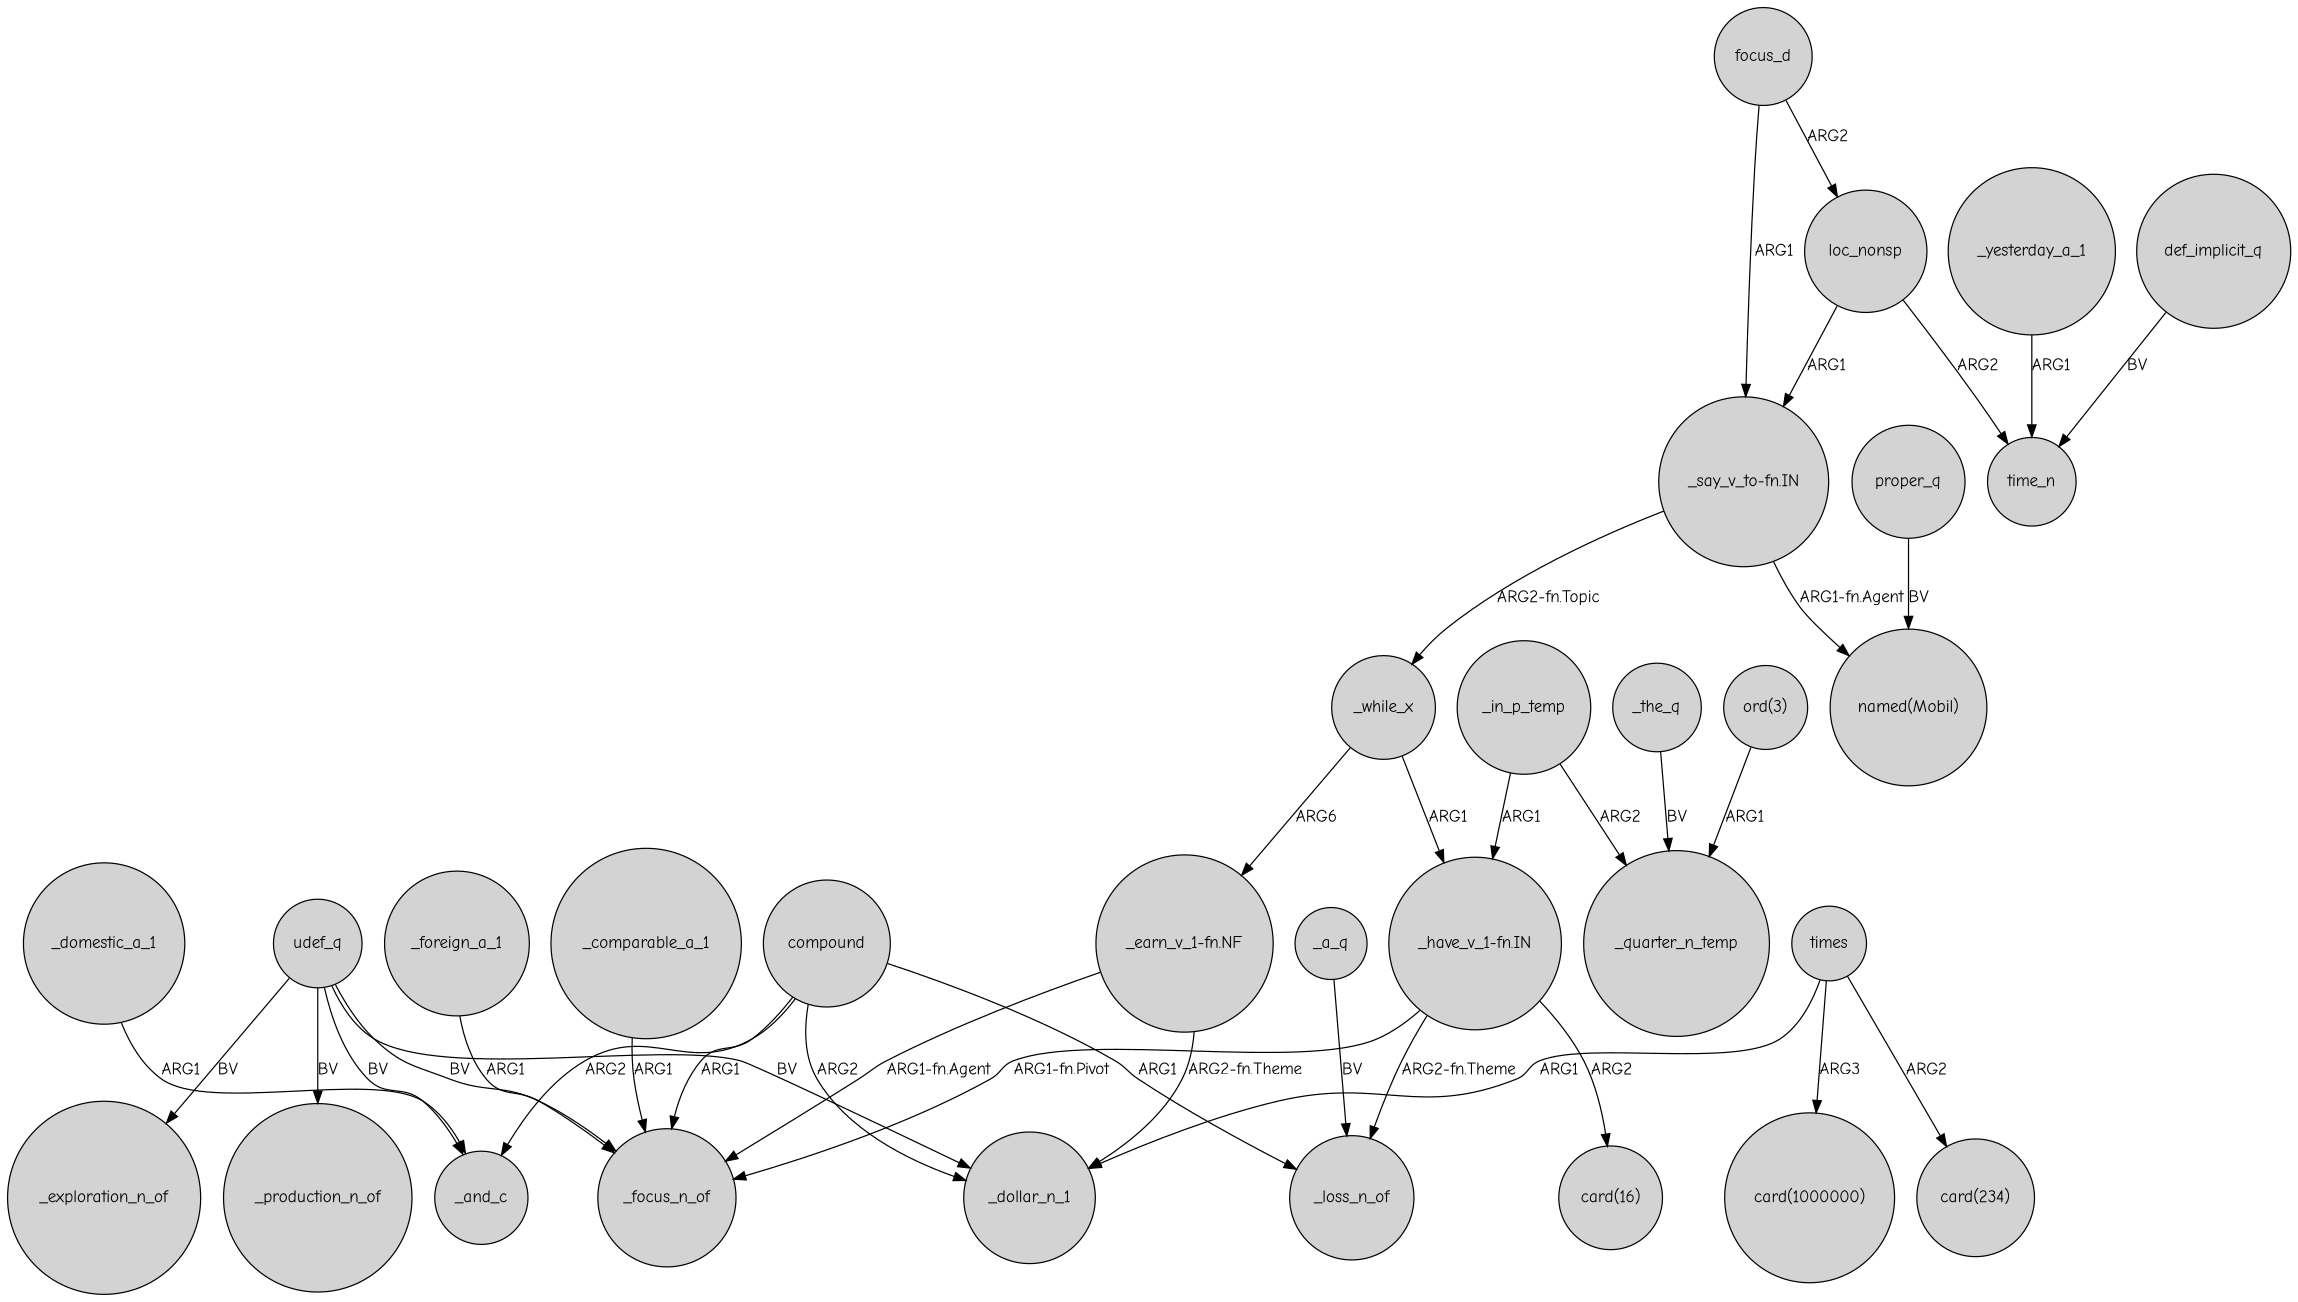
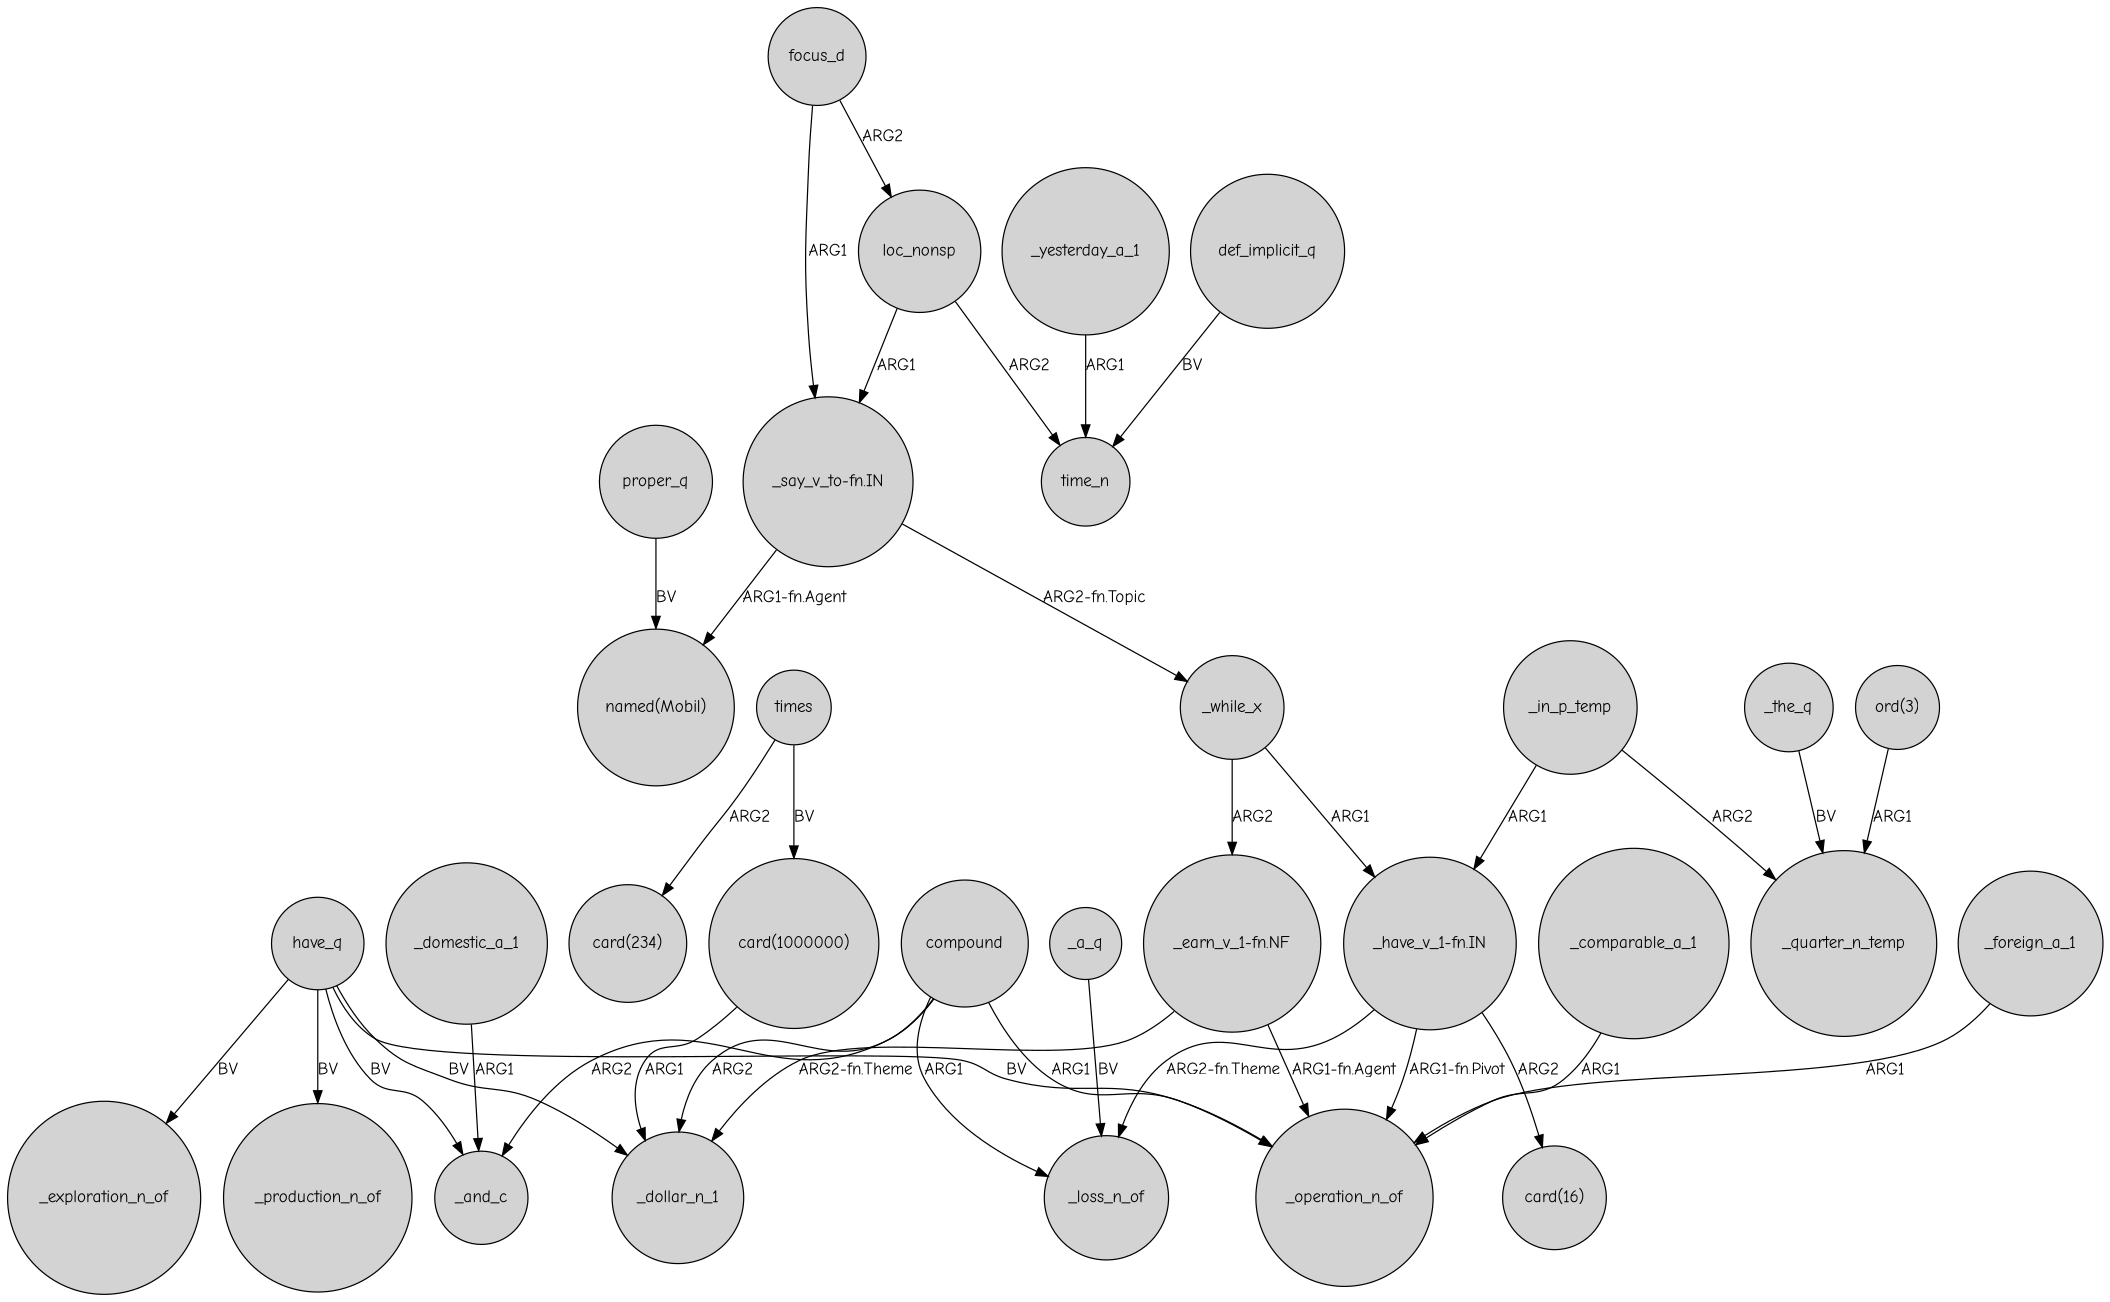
edge "_while_x" -> "_earn_v_1-fn.NF": label "ARG6" -> "ARG2"
node "udef_q": label "udef_q" -> "have_q"
edge "times" -> "card(1000000)": label "ARG3" -> "BV"
edge "times" -> "_dollar_n_1": now "card(1000000)" -> "_dollar_n_1"
node "_focus_n_of": label "_focus_n_of" -> "_operation_n_of"
